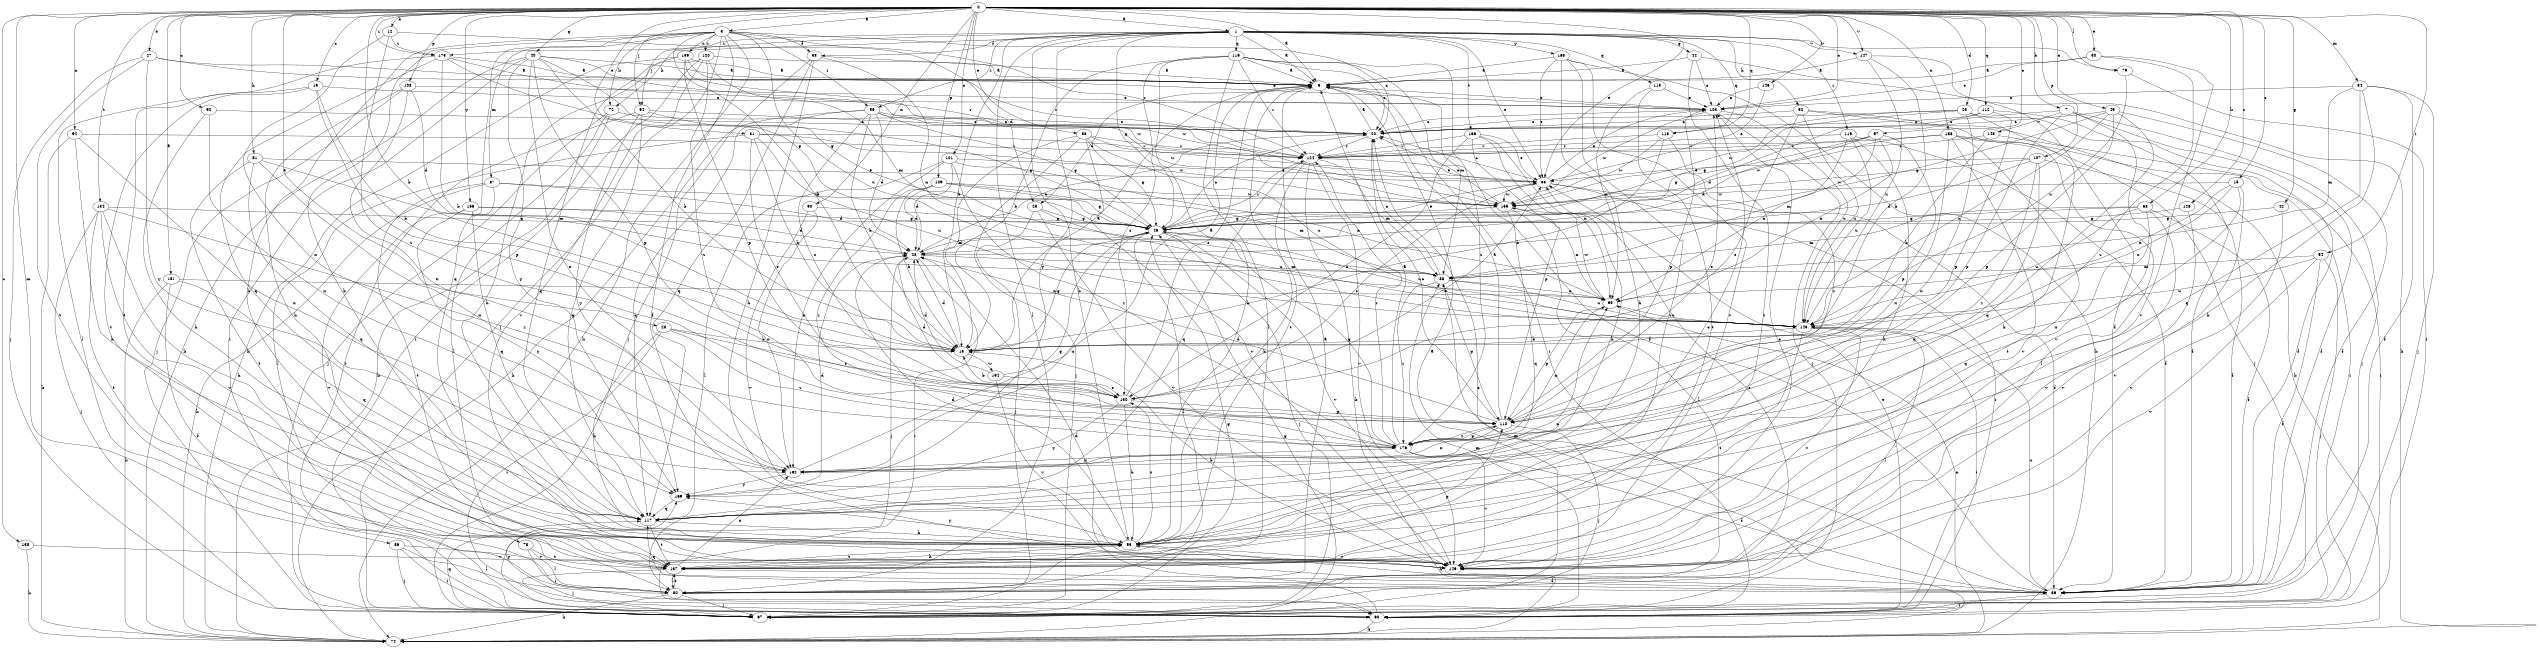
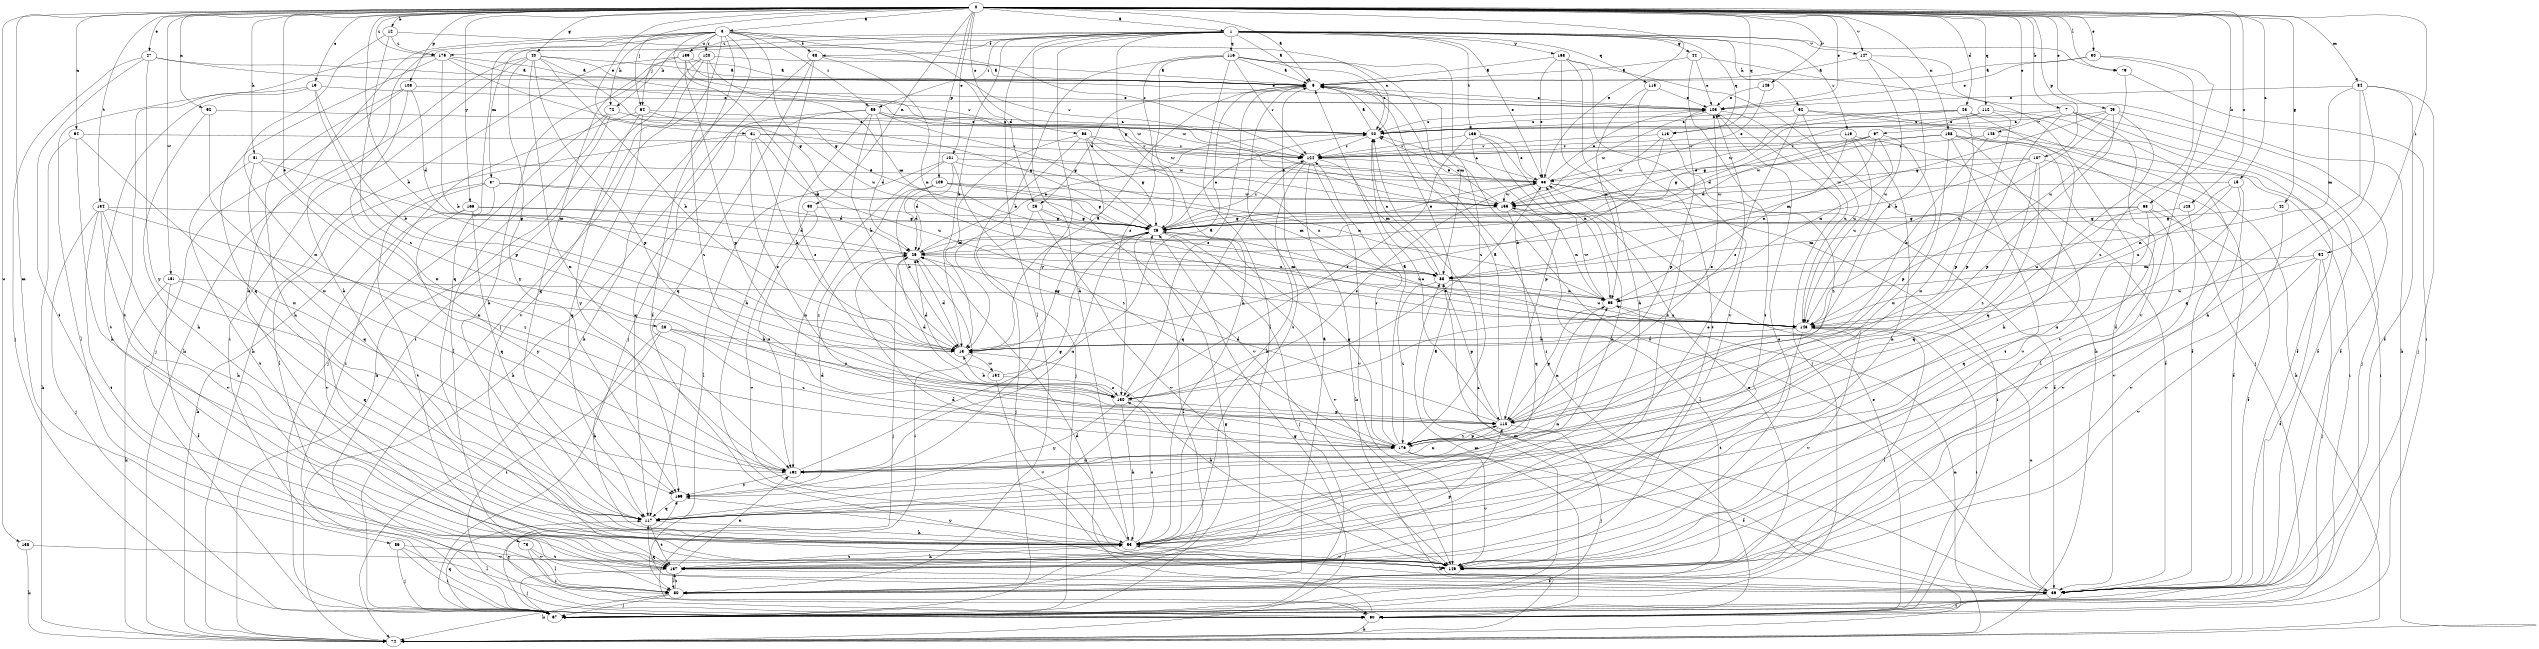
edge "0" -> "151": label "a" -> "w"
edge "130" -> "6": reversed
